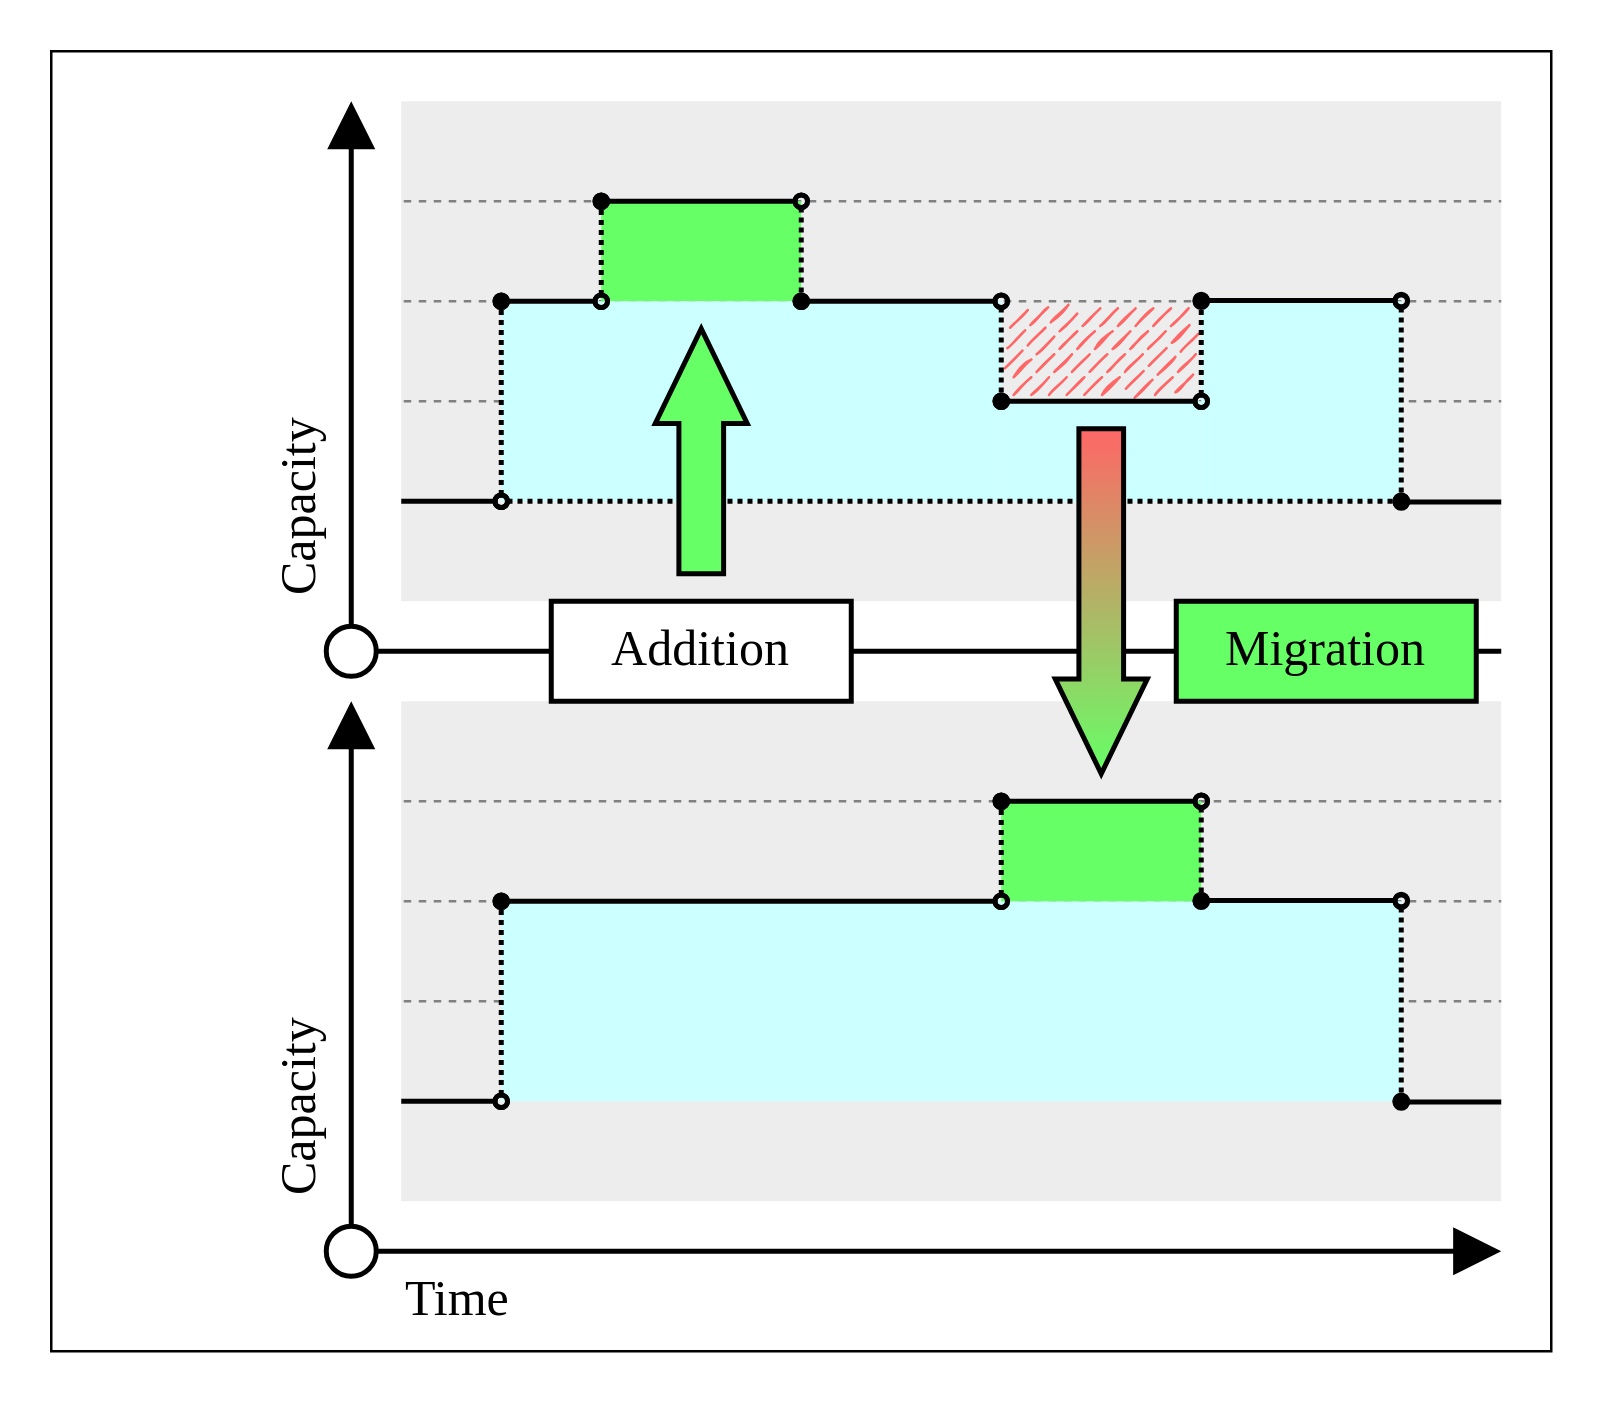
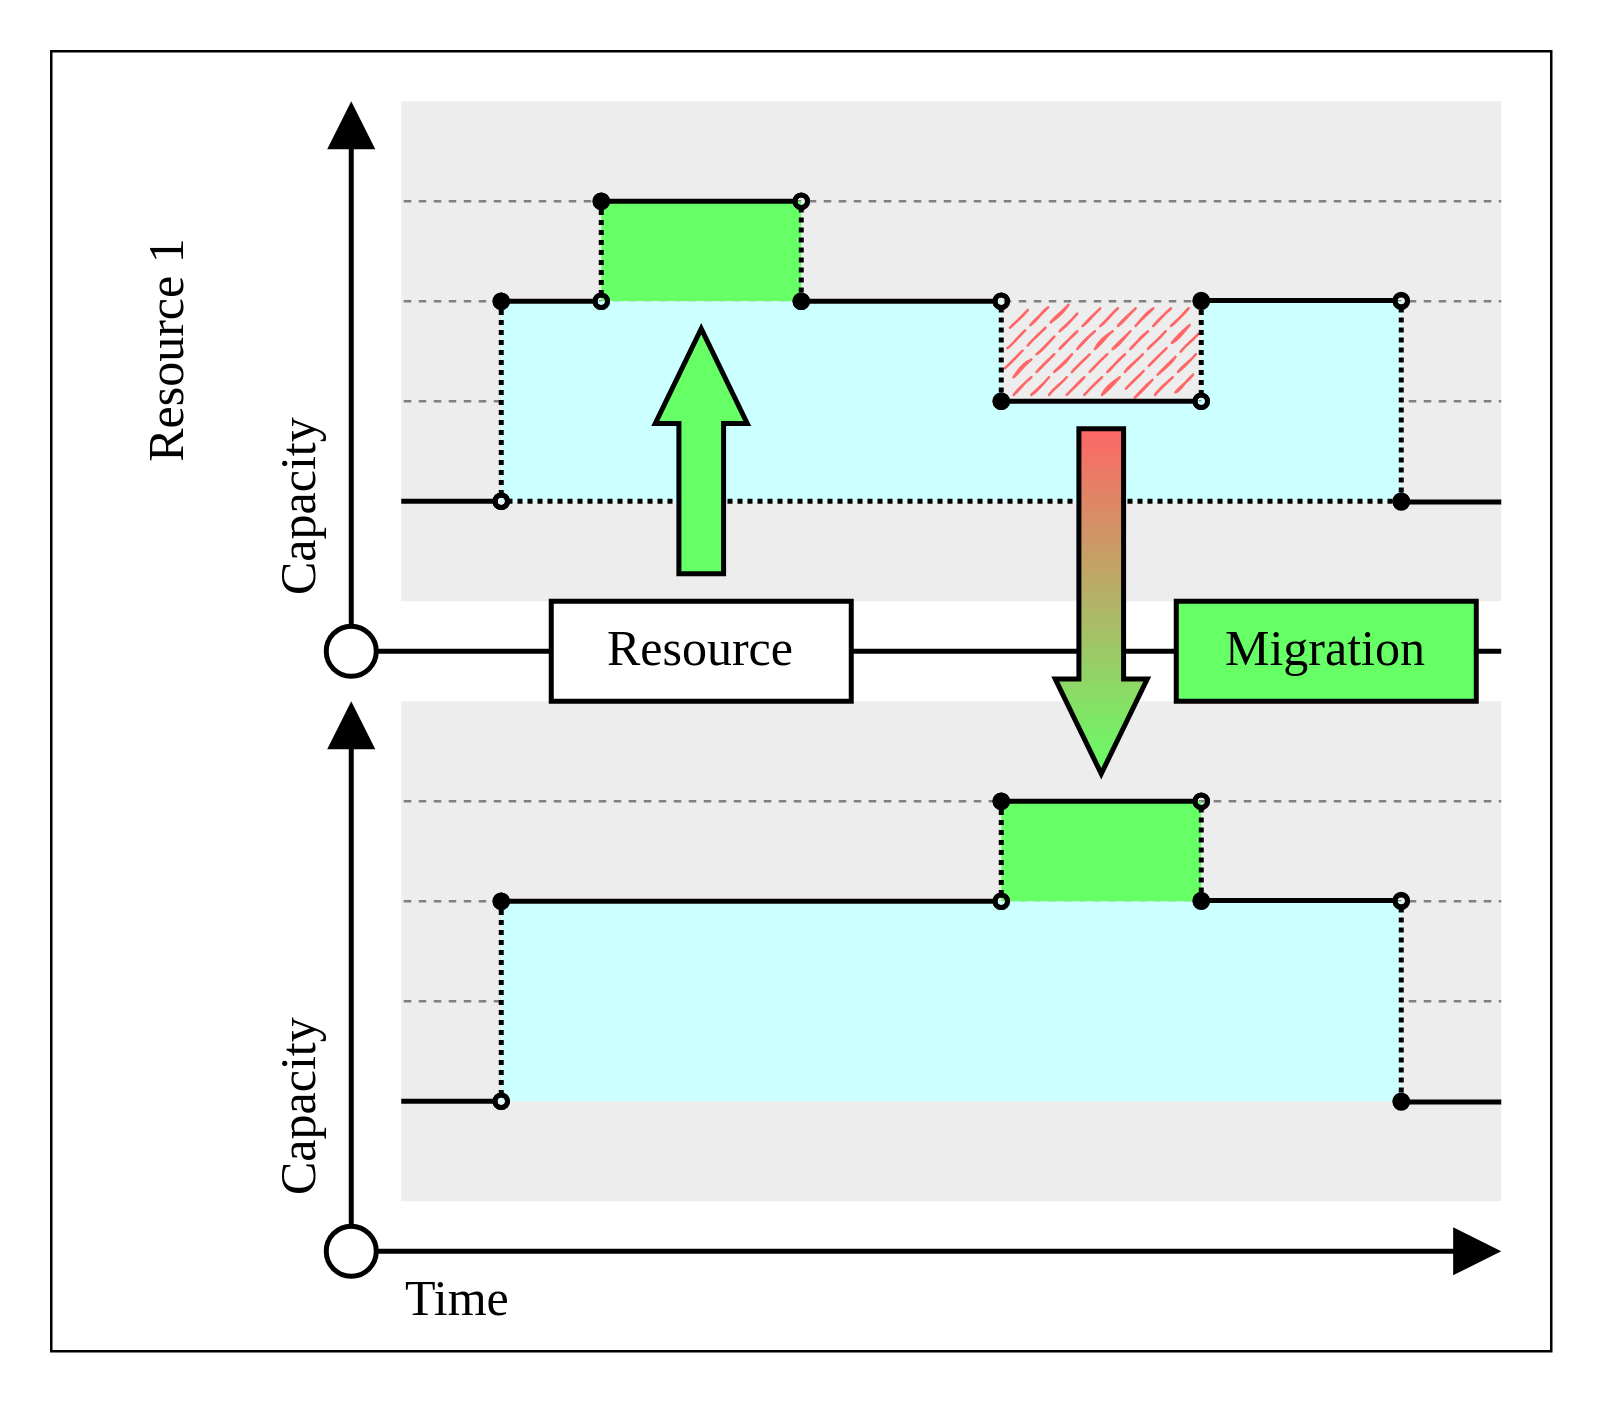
node "Resource 1": added
node "Addition": label "Addition" -> "Resource"
